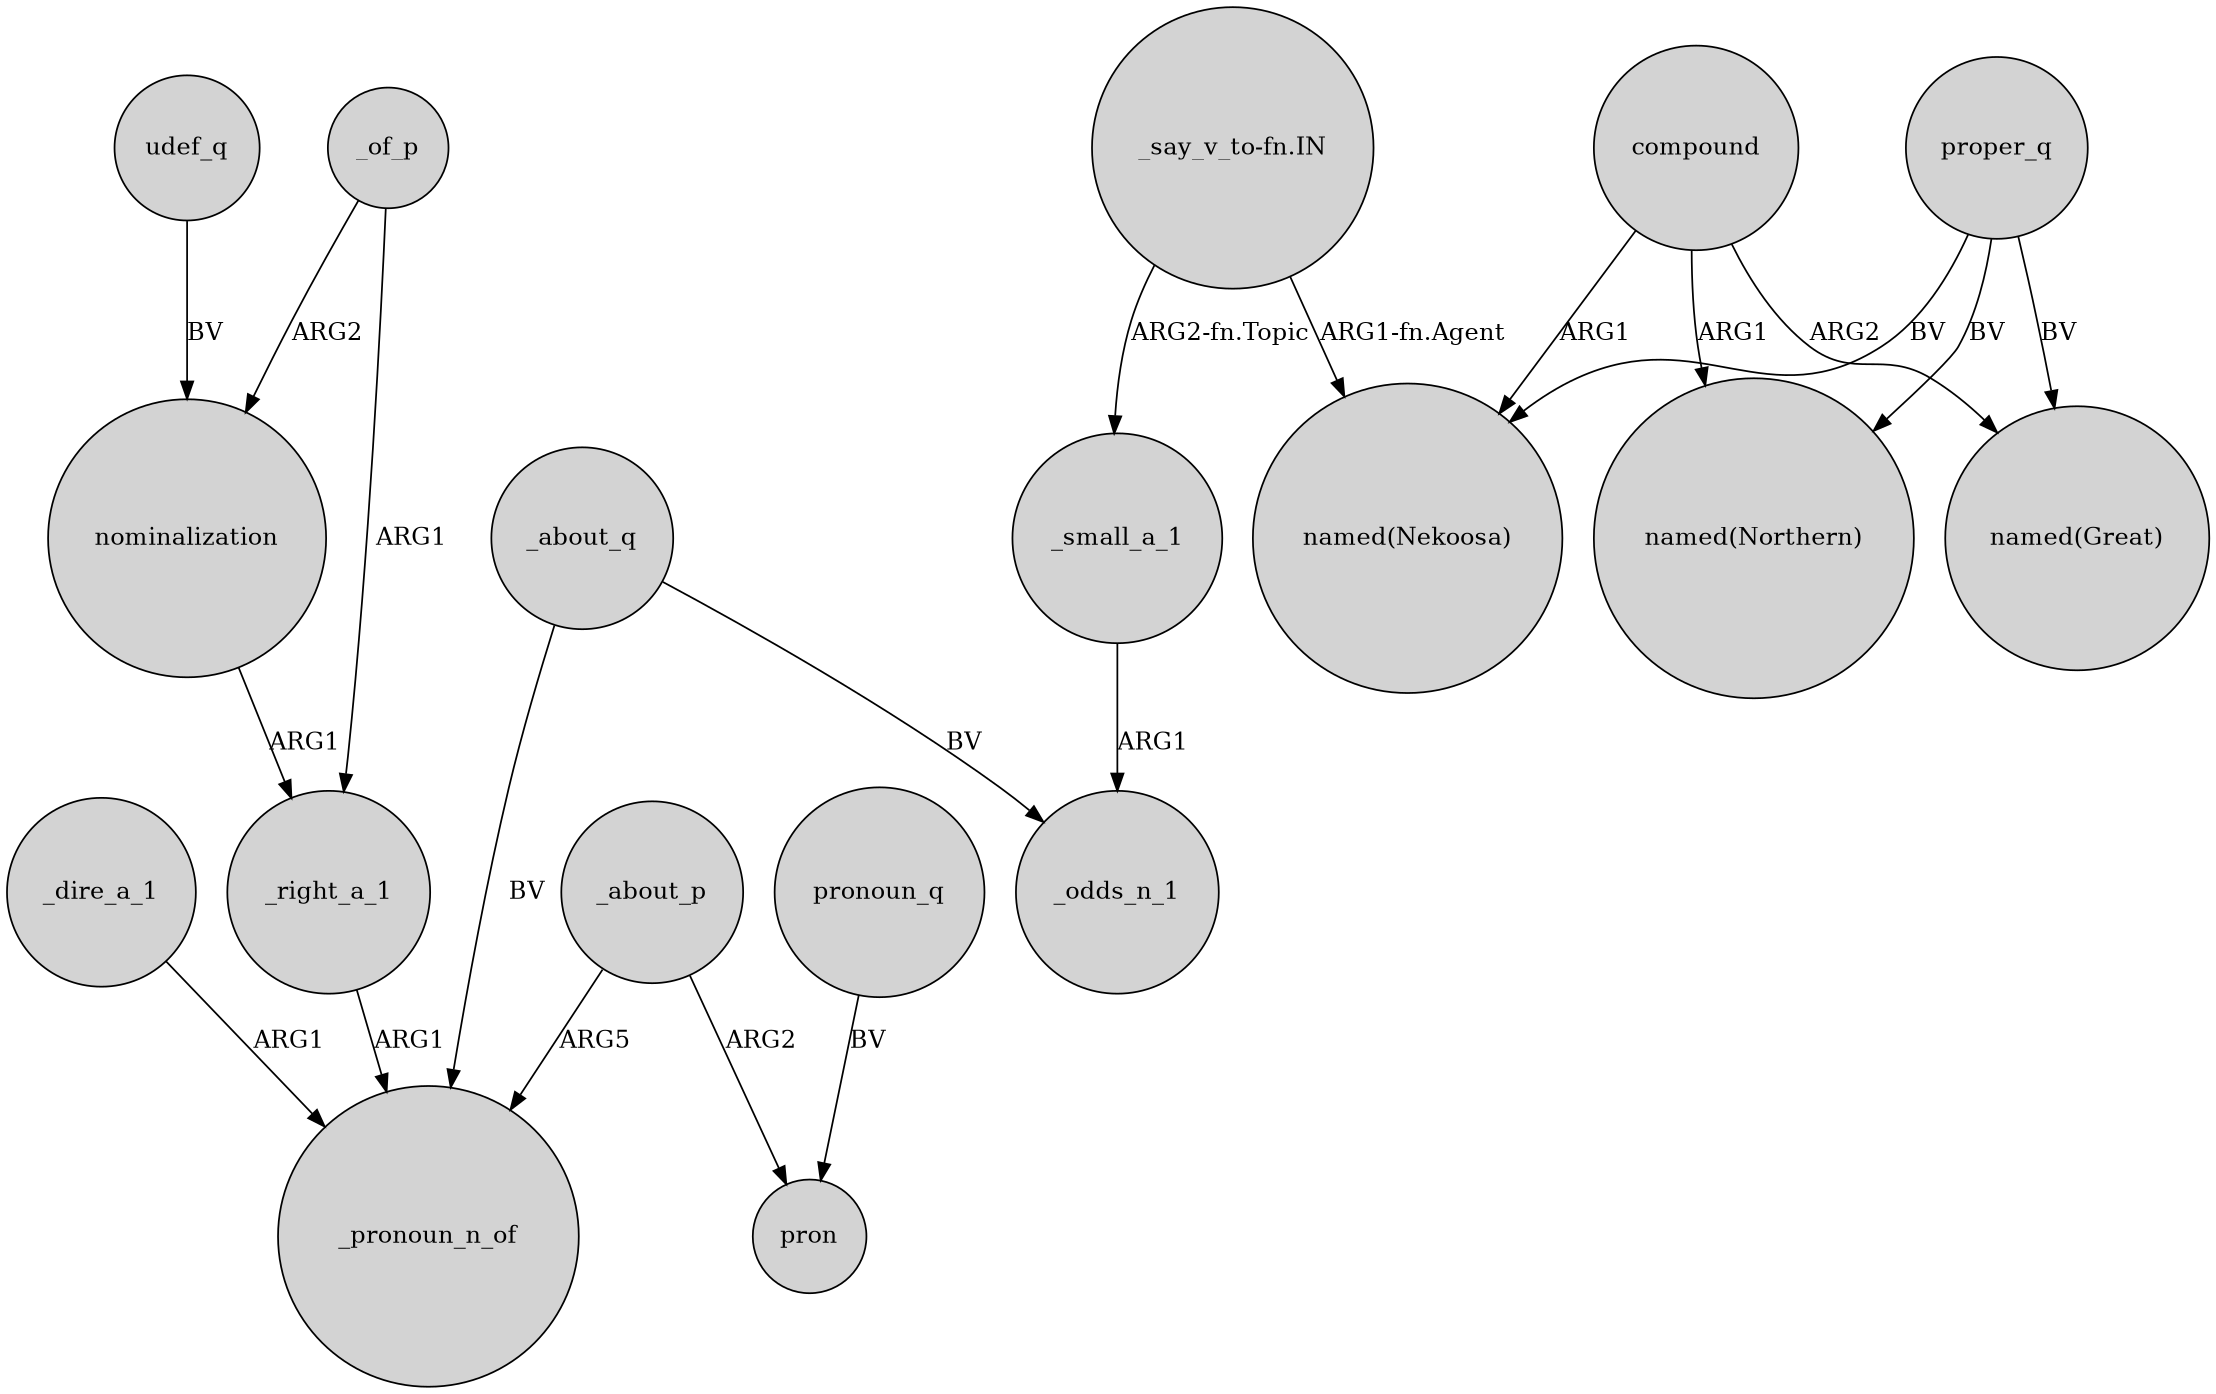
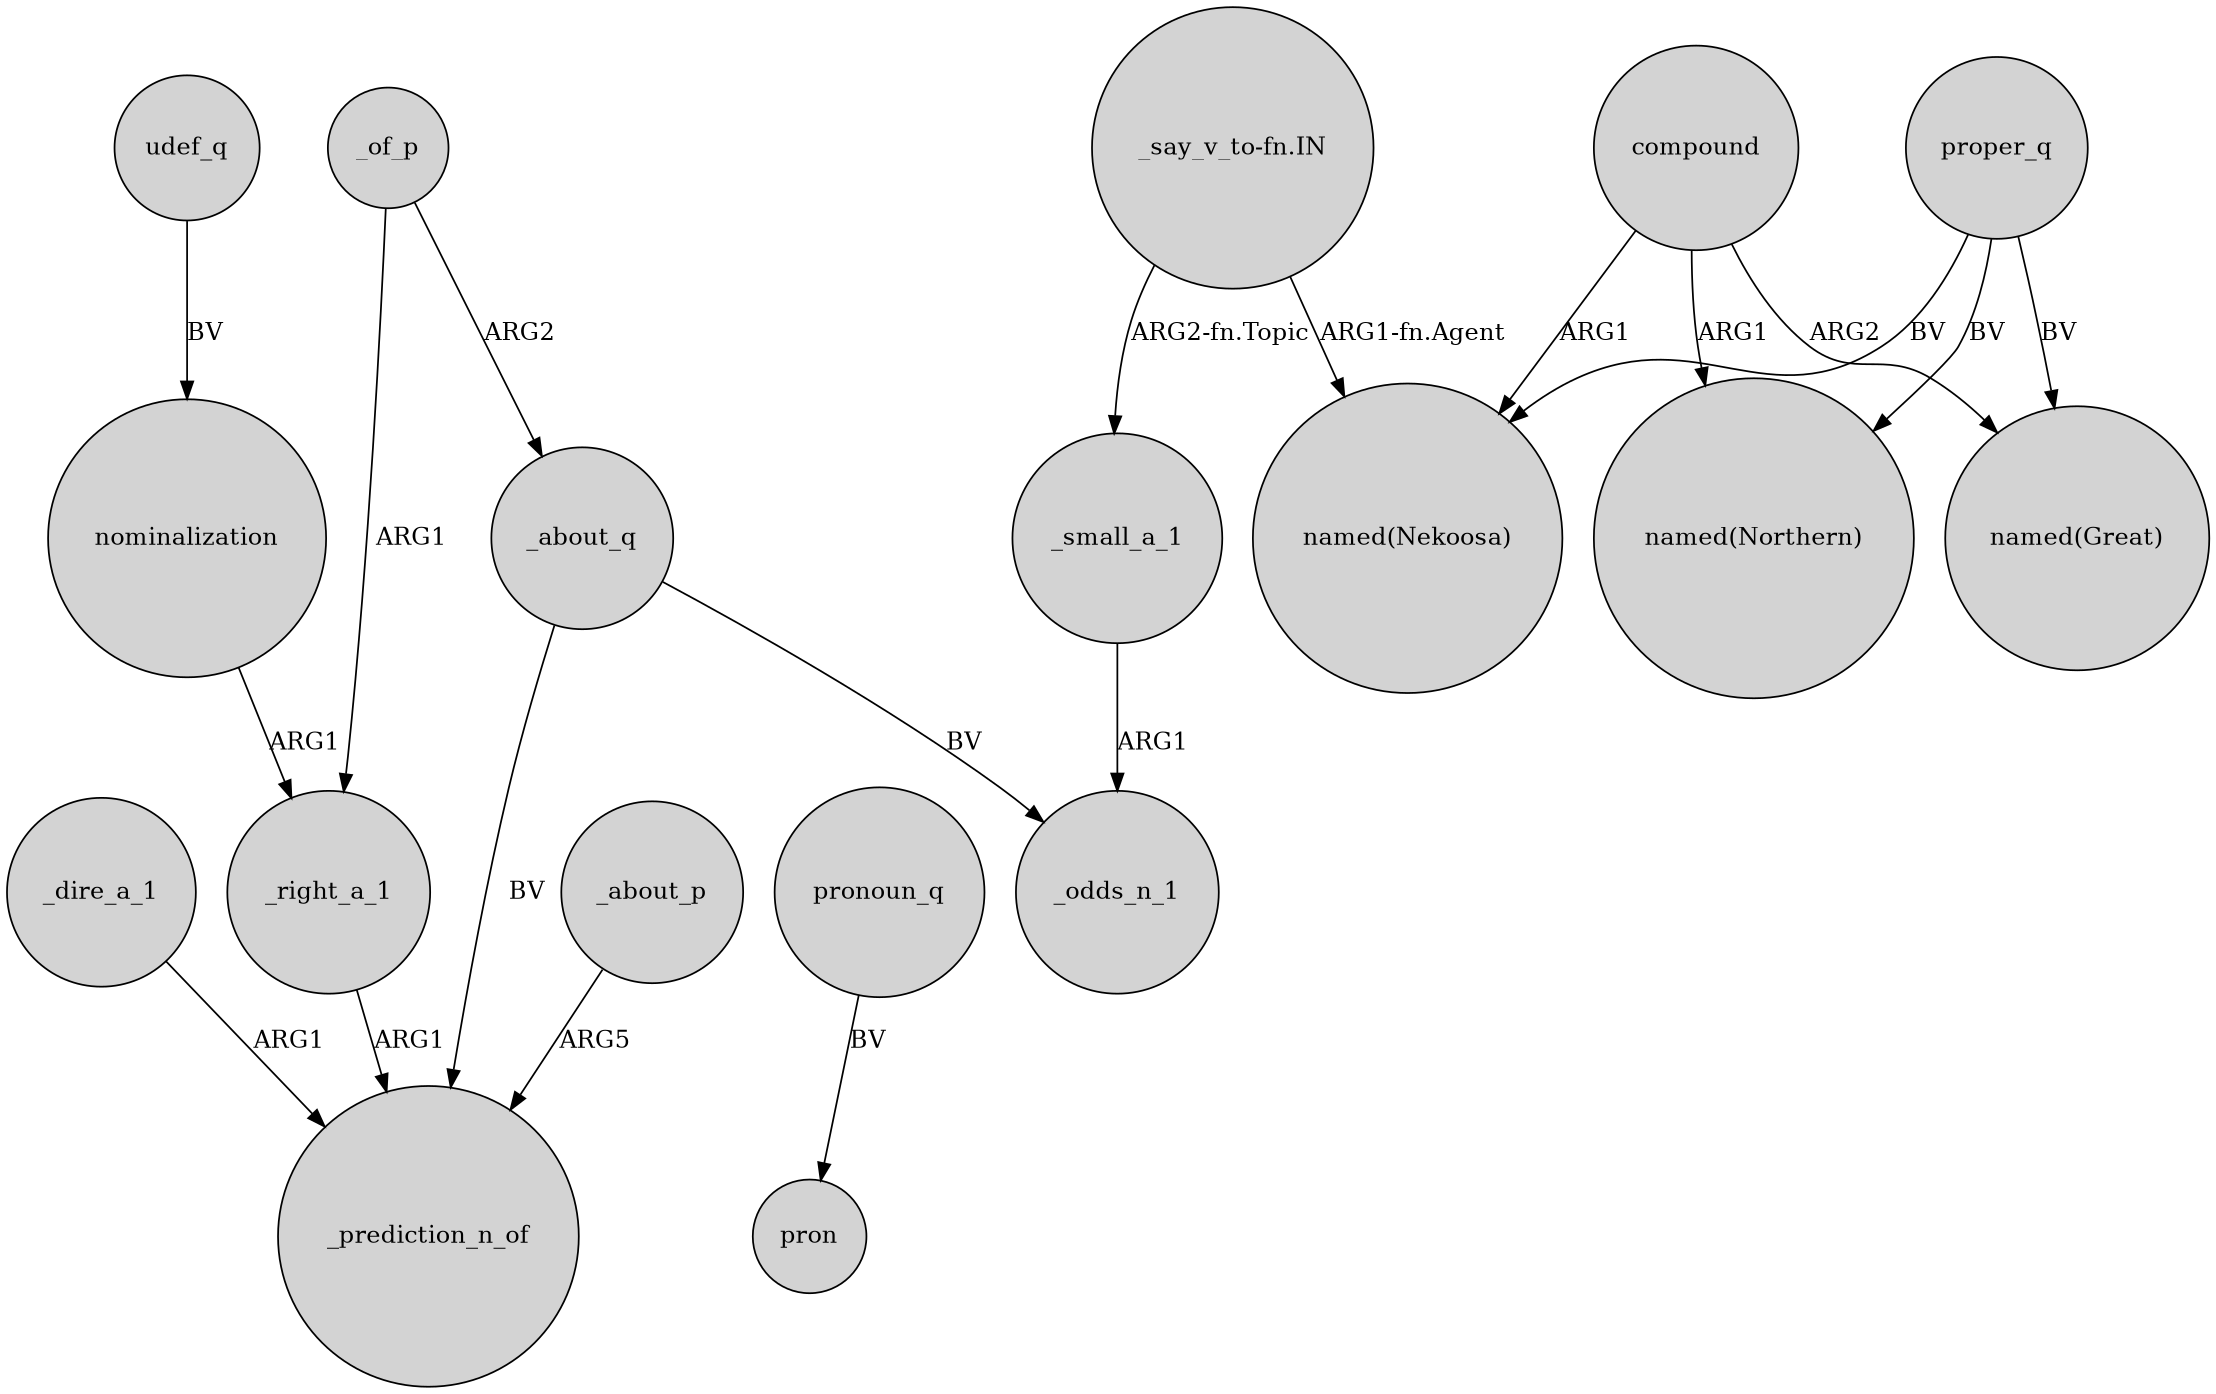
edge "_of_p" -> "nominalization": now "_of_p" -> "_about_q"
edge "_about_p" -> "pron": removed, label "ARG2"
node "_pronoun_n_of": label "_pronoun_n_of" -> "_prediction_n_of"
